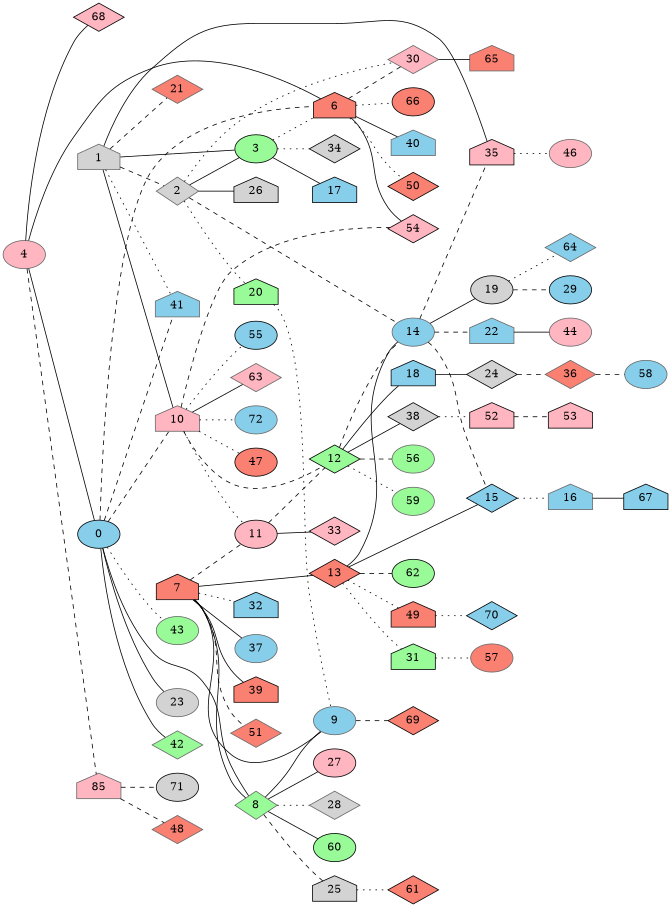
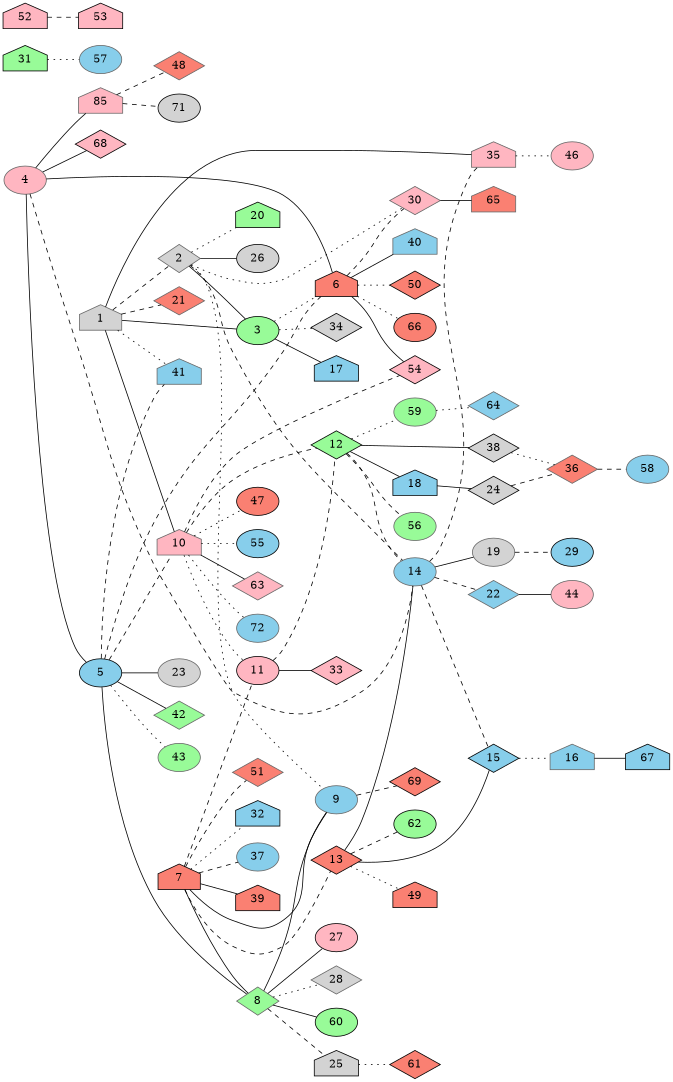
node "35": color black -> gray40
node "26": shape house -> ellipse
edge "64" -- "19": now "64" -- "59"
node "19": color black -> gray40
node "22": shape house -> diamond
edge "38" -- "52": now "38" -- "36"
edge "20" -- "9": now "2" -- "9"
edge "4" -- "85": style dashed -> solid
node "0": label "0" -> "5"
edge "4" -- "14": added
edge "13" -- "7": style solid -> dashed
node "70": removed
edge "13" -- "31": removed
edge "7" -- "37": style solid -> dashed
node "57": fillcolor salmon -> skyblue
